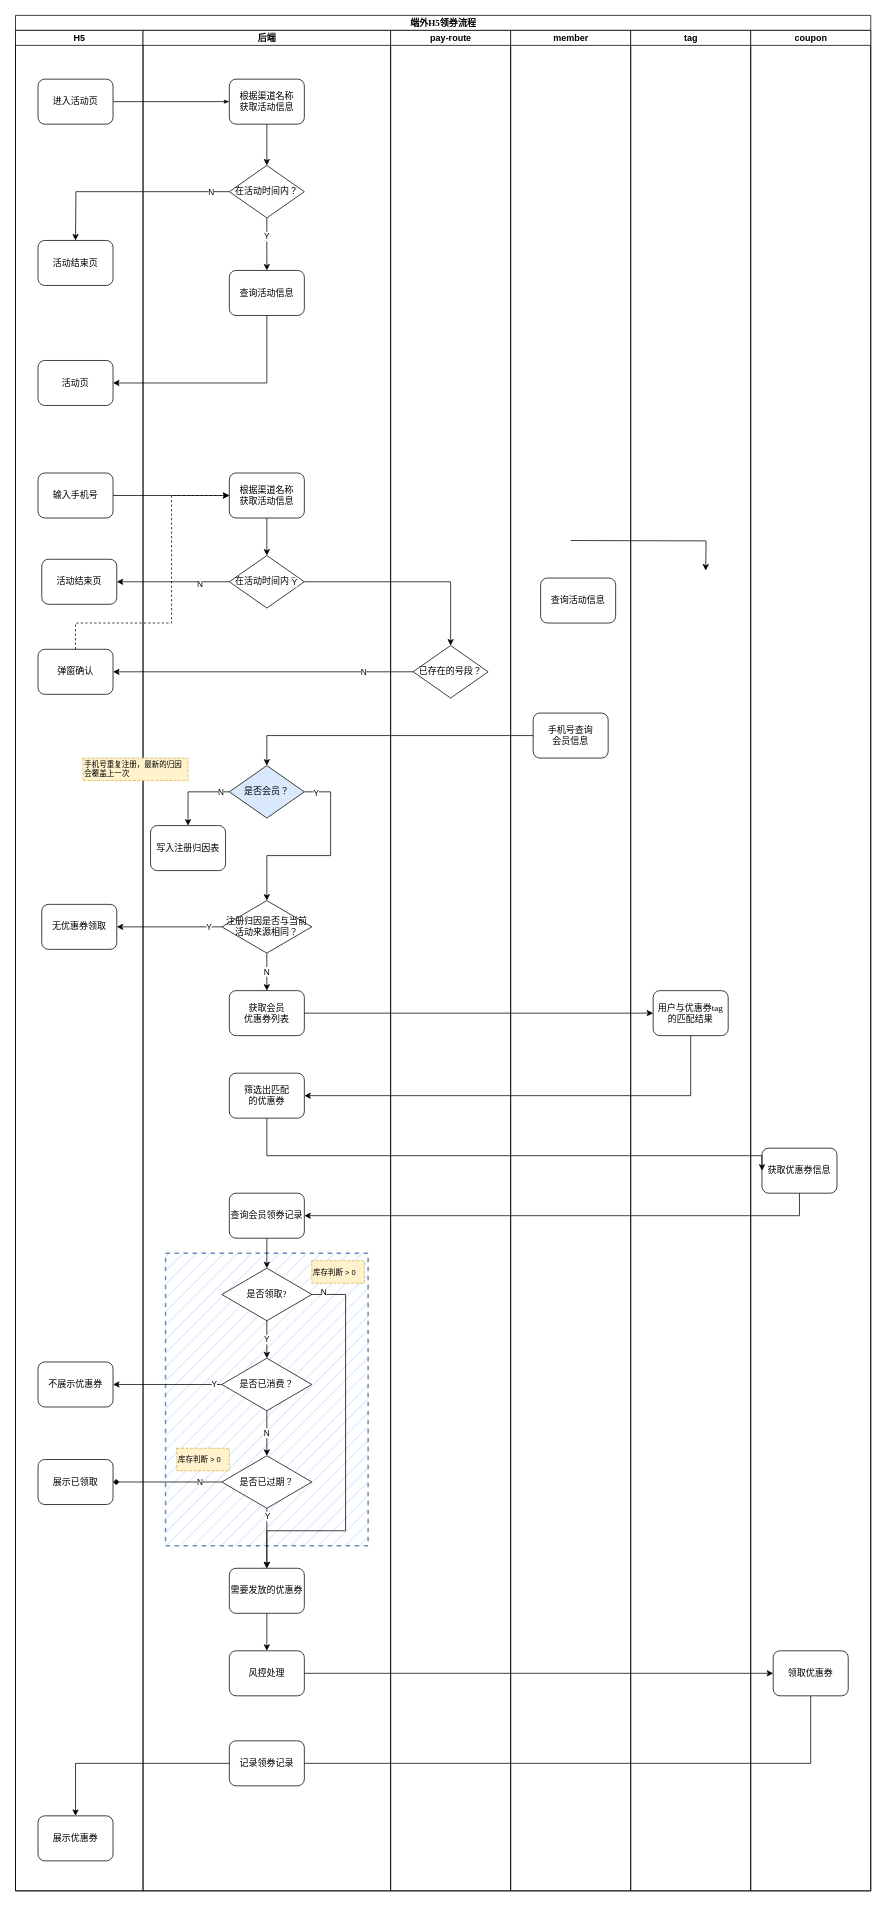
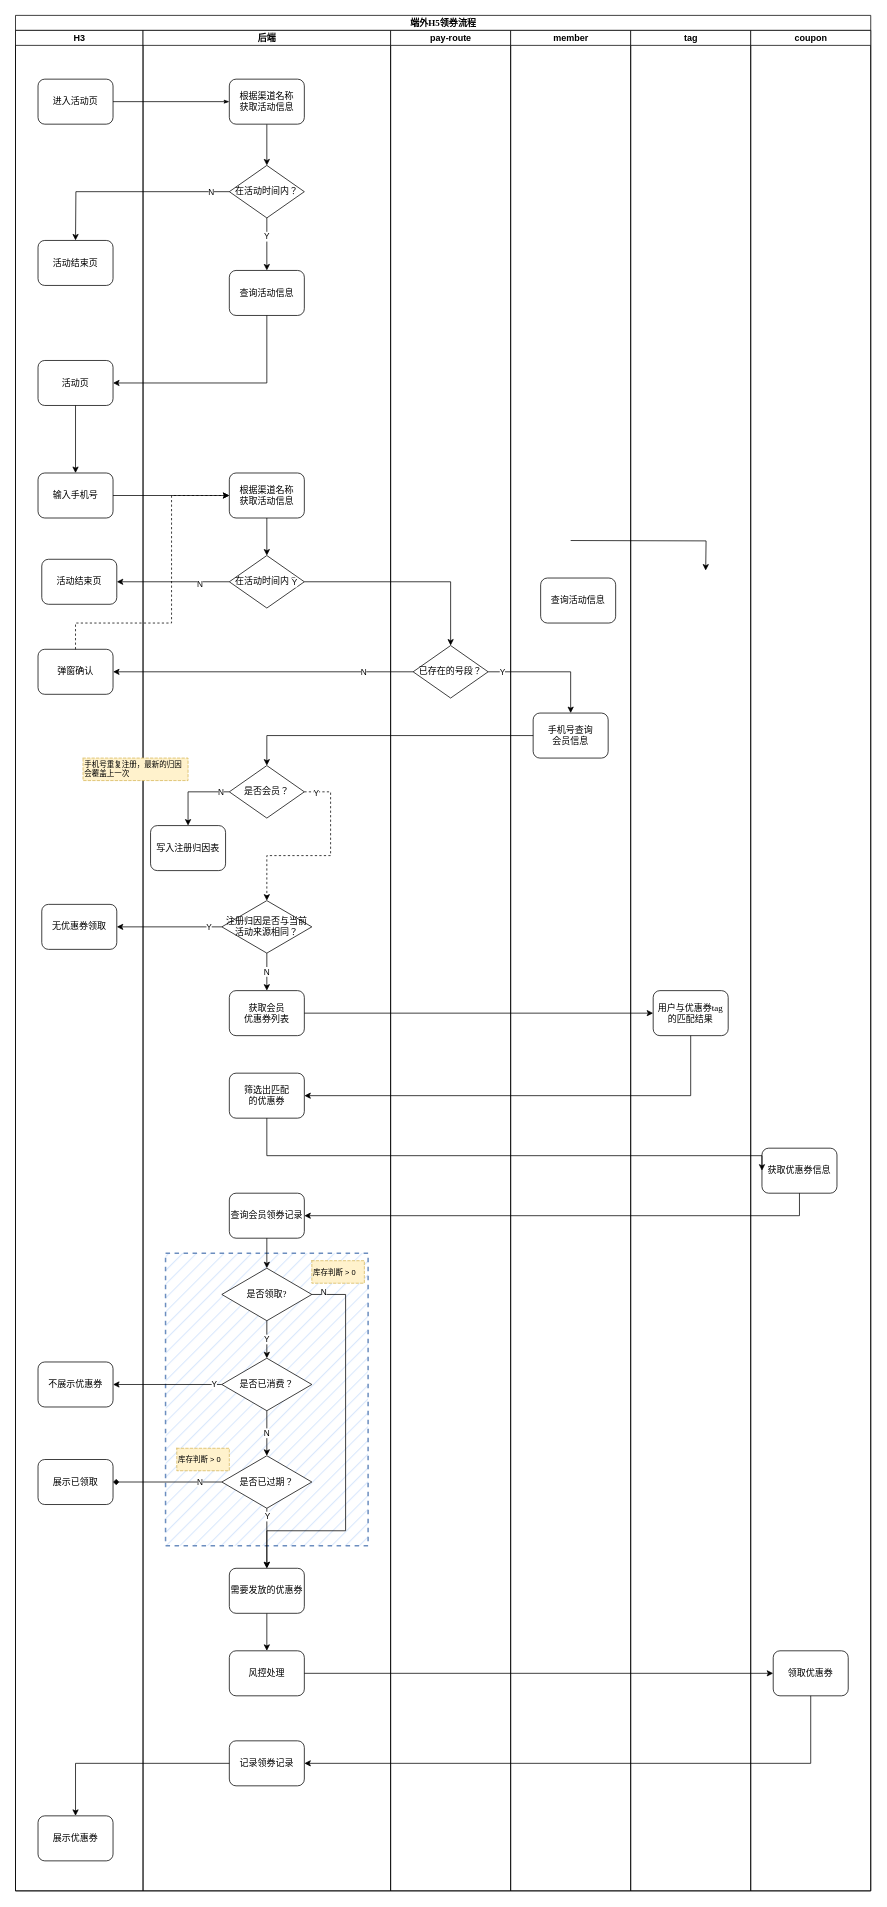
node "H5": label "H5" -> "H3"
edge "活动页" -> "输入手机号": added
edge "已存在的号段？" -> "手机号查询 会员信息": added, label "Y"
node "是否会员？": fillcolor #dae8fc -> #ffffff
edge "是否会员？" -> "注册归因是否与当前活动来源相同？": style solid -> dashed
edge "领取优惠券" -- "记录领券记录": arrowhead none -> classic
